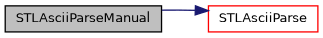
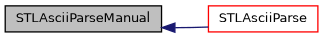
edge "STLAsciiParseManual" -> "STLAsciiParse": reversed
